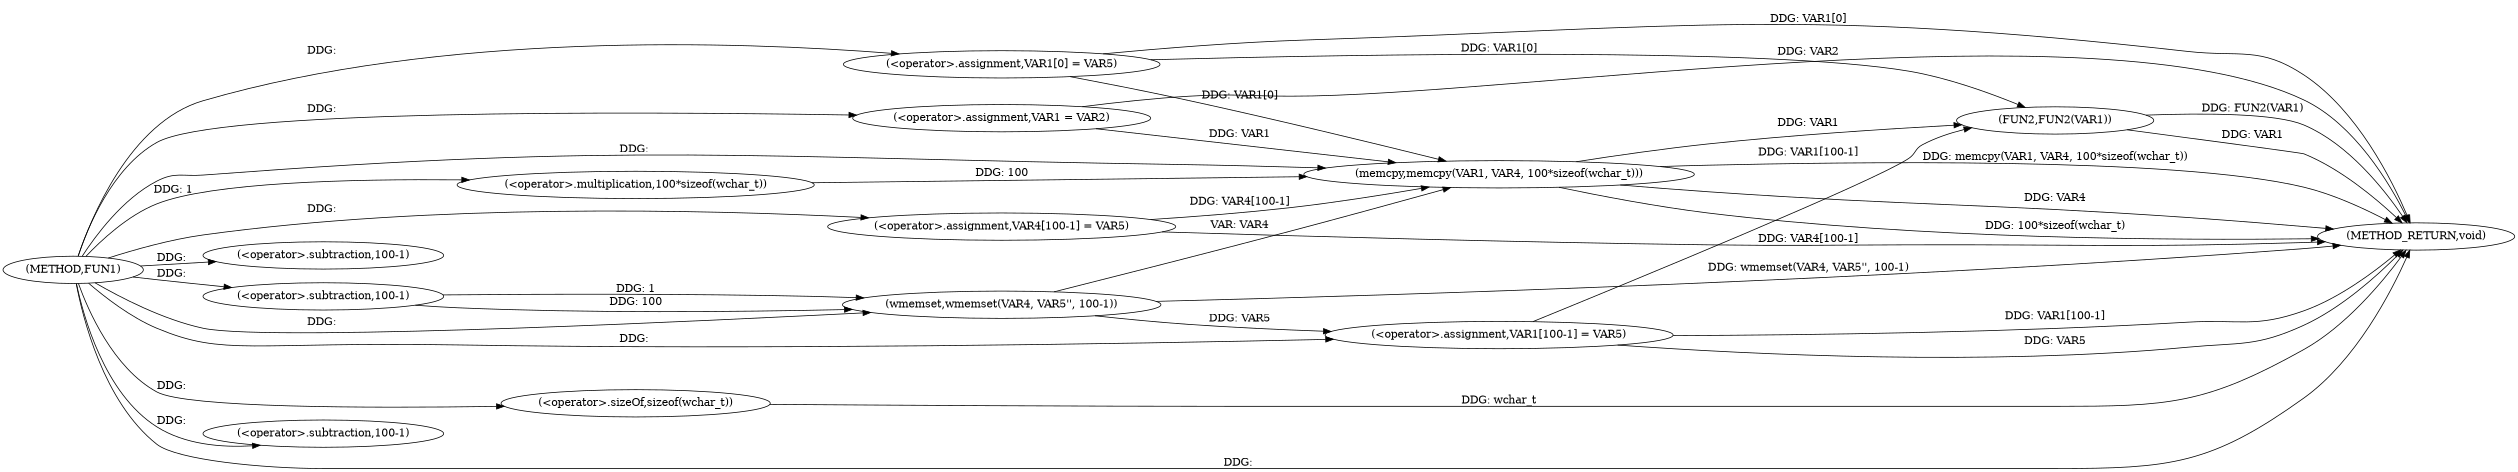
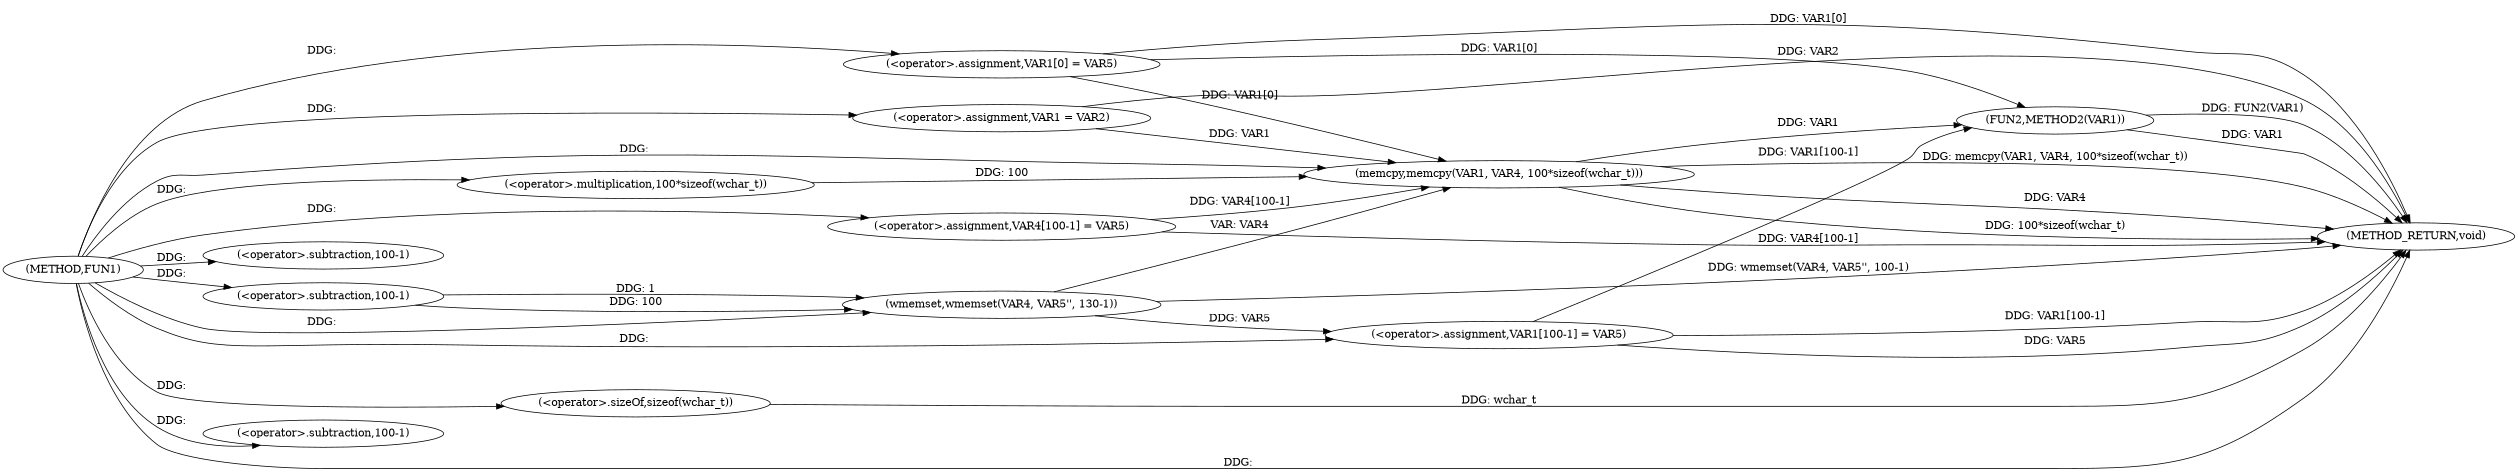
node "(FUN2,FUN2(VAR1))": label "(FUN2,FUN2(VAR1))" -> "(FUN2,METHOD2(VAR1))"
edge "(METHOD,FUN1)" -> "(<operator>.multiplication,100*sizeof(wchar_t))": label "DDG: 1" -> "DDG: "
node "(wmemset,wmemset(VAR4, VAR5'', 100-1))": label "(wmemset,wmemset(VAR4, VAR5'', 100-1))" -> "(wmemset,wmemset(VAR4, VAR5'', 130-1))"
